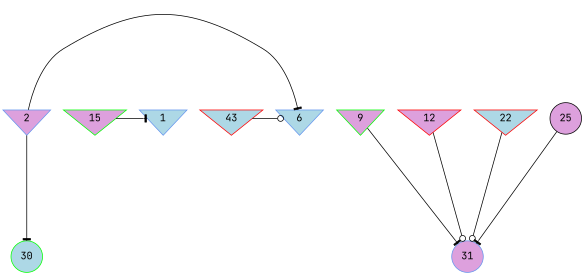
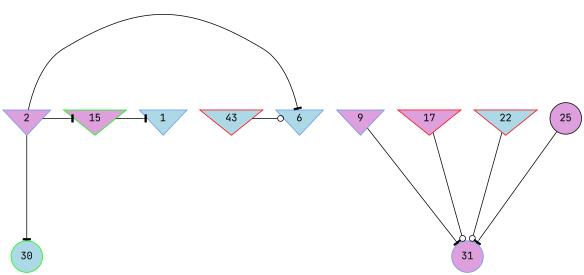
edge "2" -> "15": added
node "9": color green -> cornflowerblue
node "12": label "12" -> "17"
